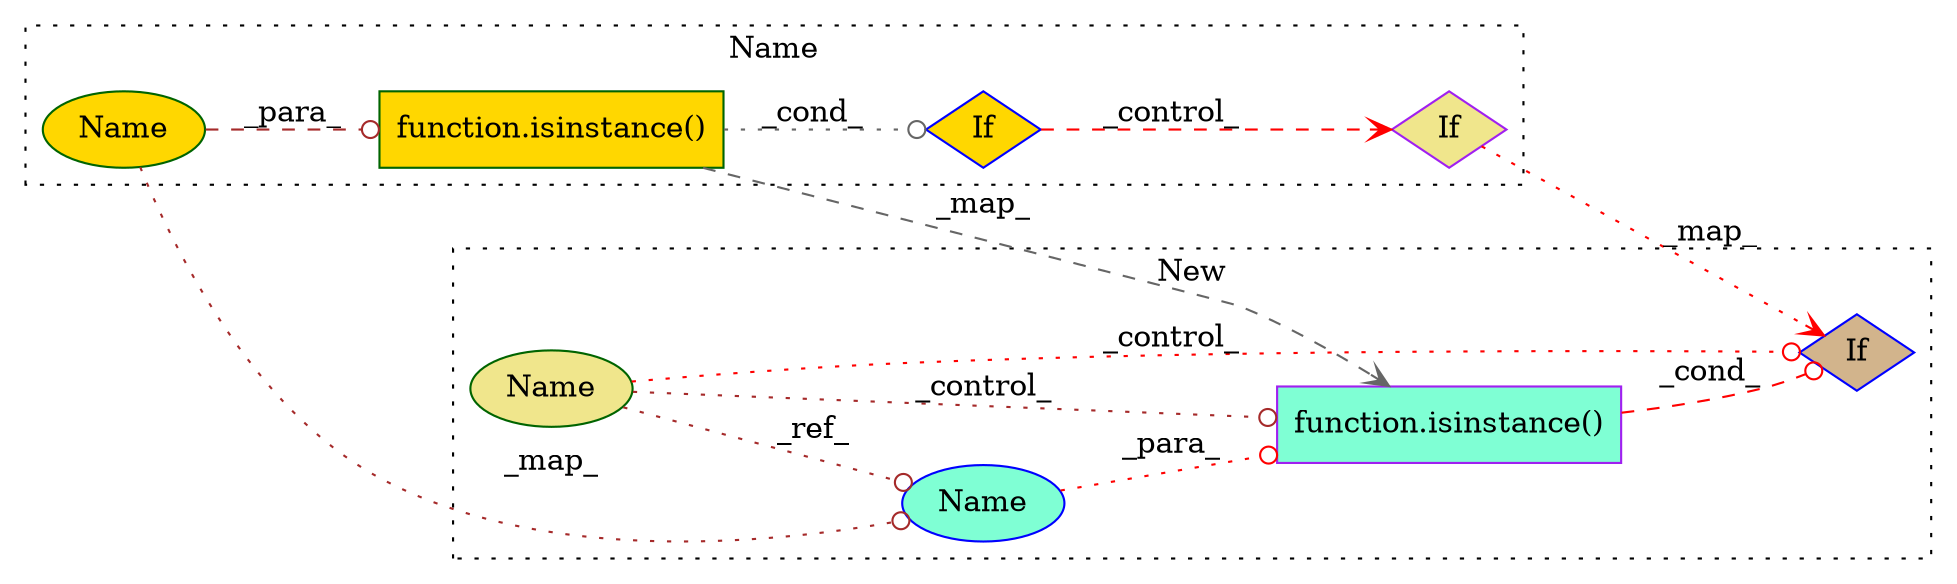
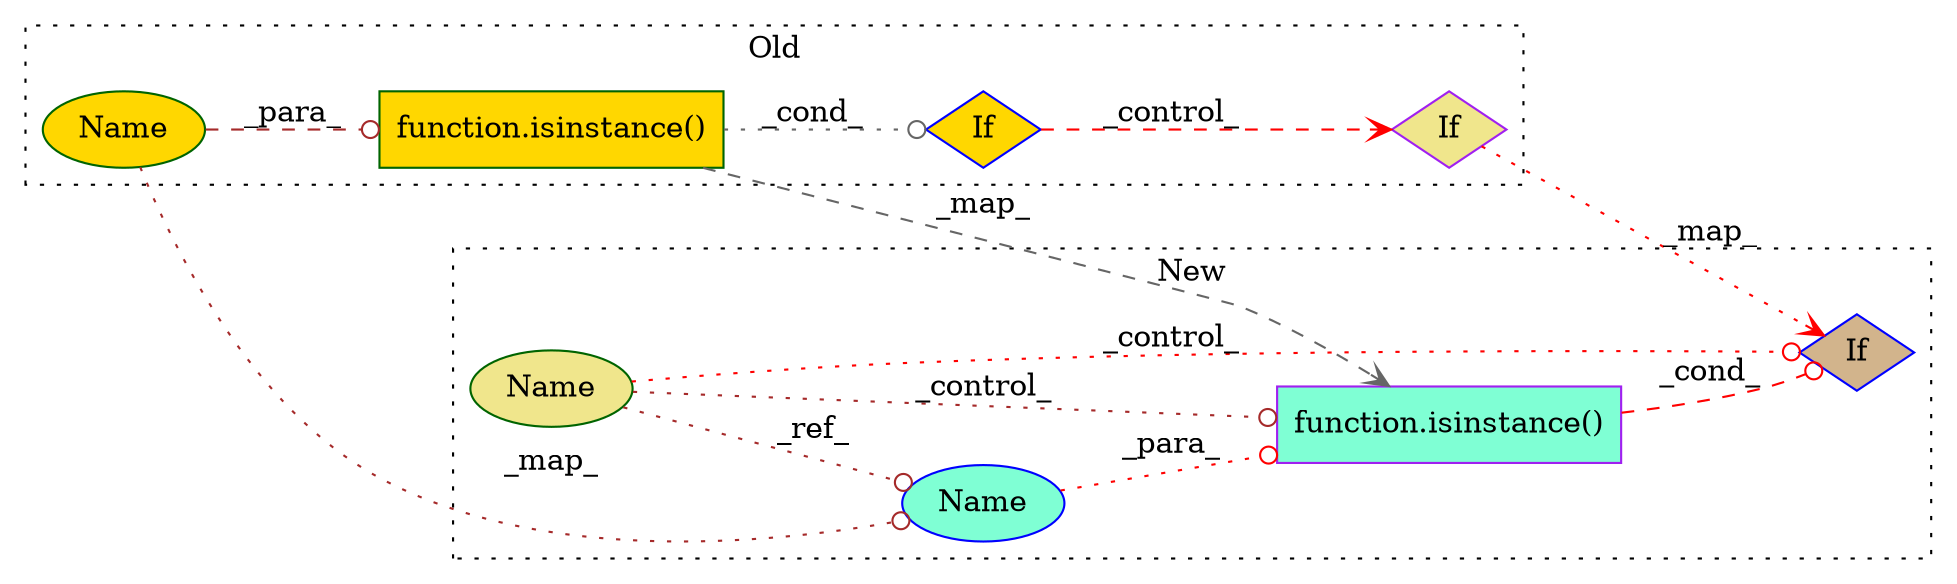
cluster "Name": label "Name" -> "Old"
